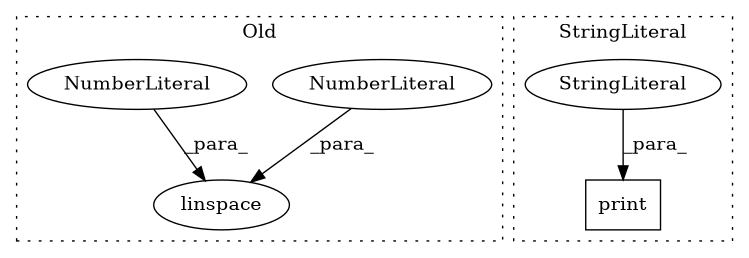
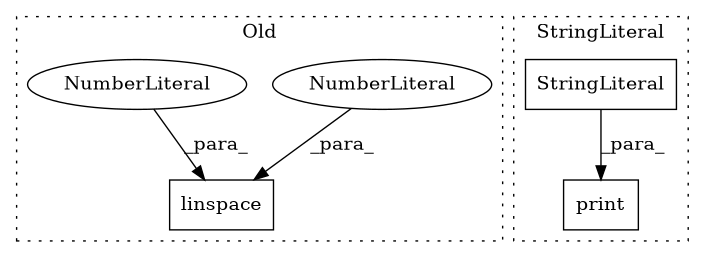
node "StringLiteral": shape ellipse -> box
node "linspace": shape ellipse -> box
